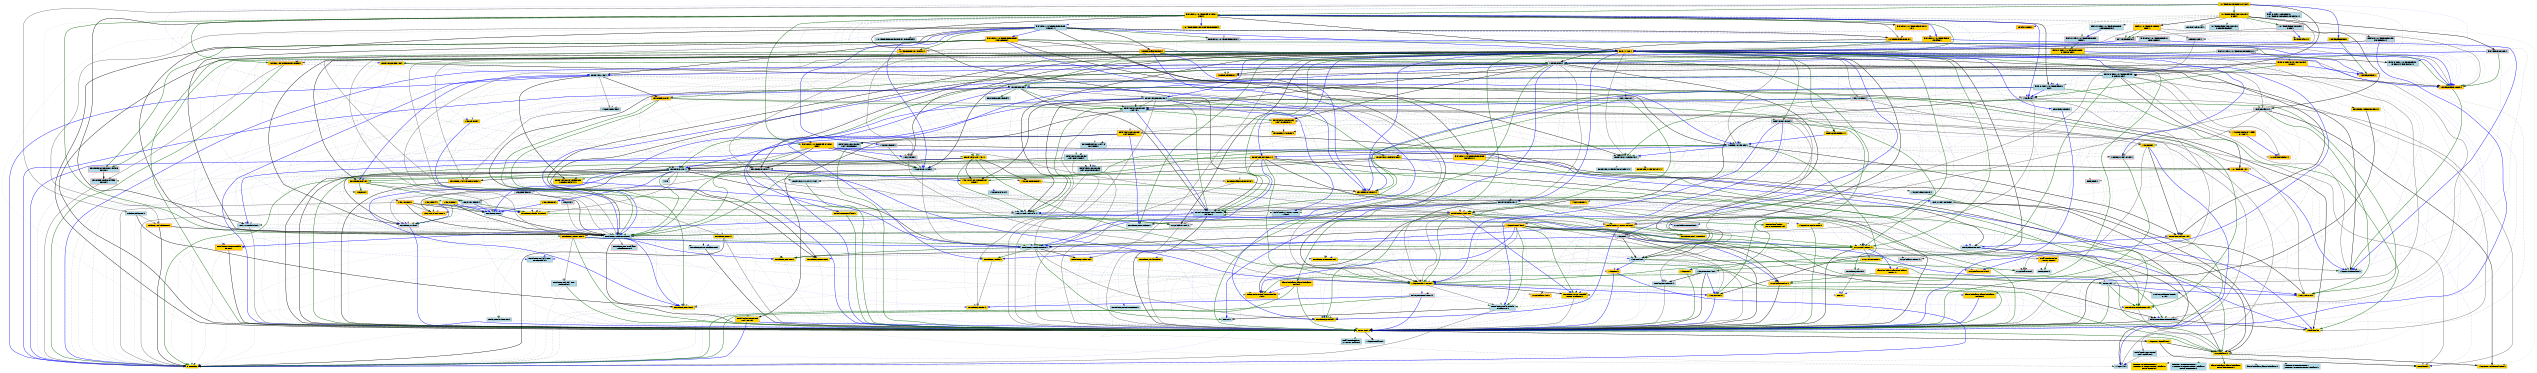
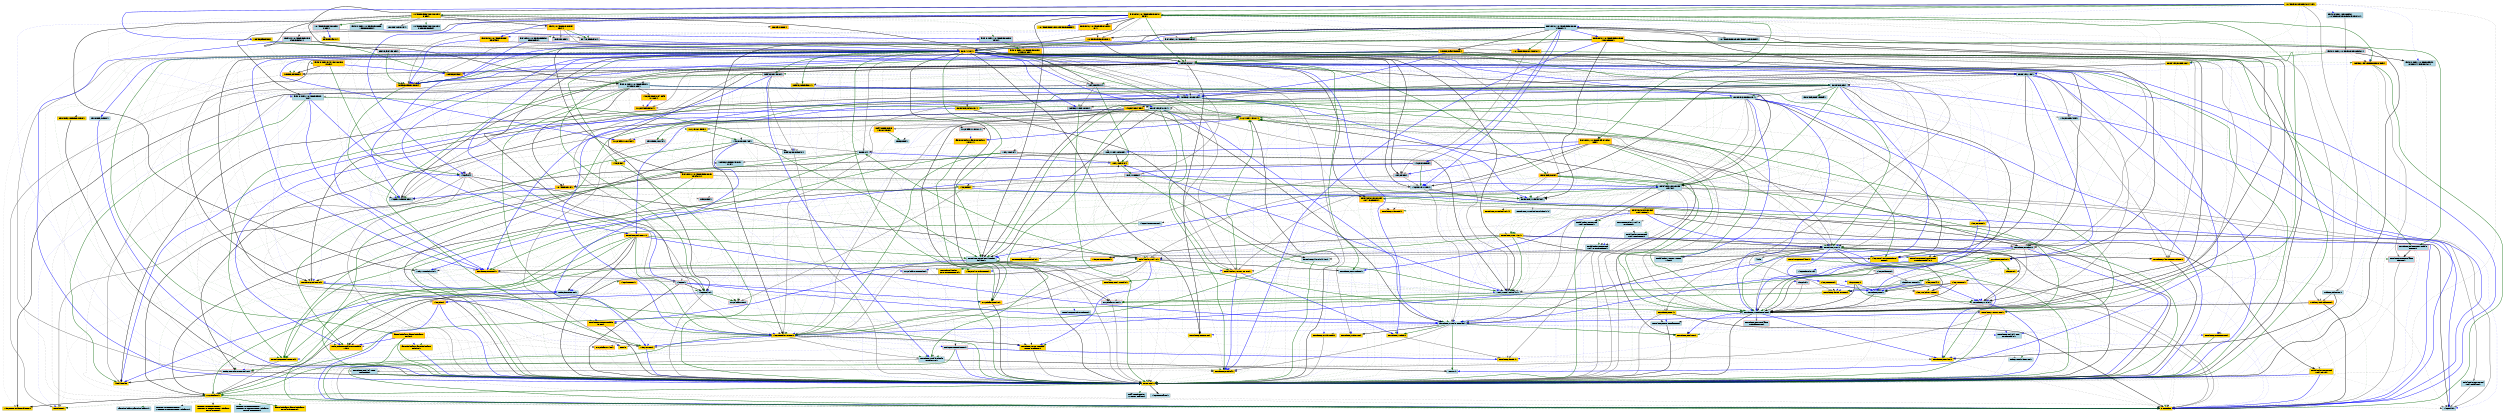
edge "Math/IntVector.h" -> "Math/MathFwd.h": reversed
node "Containers/MaterialTypes.h": label "Containers/MaterialTypes.h" -> "Containers/ScriptArray.h"
edge "Misc/StringBuilder.h" -> "Templates/IsArrayOrRefOf TypeByPredicate.h": style bold -> dotted
node "Misc/CoreMiscDefines.h": removed
